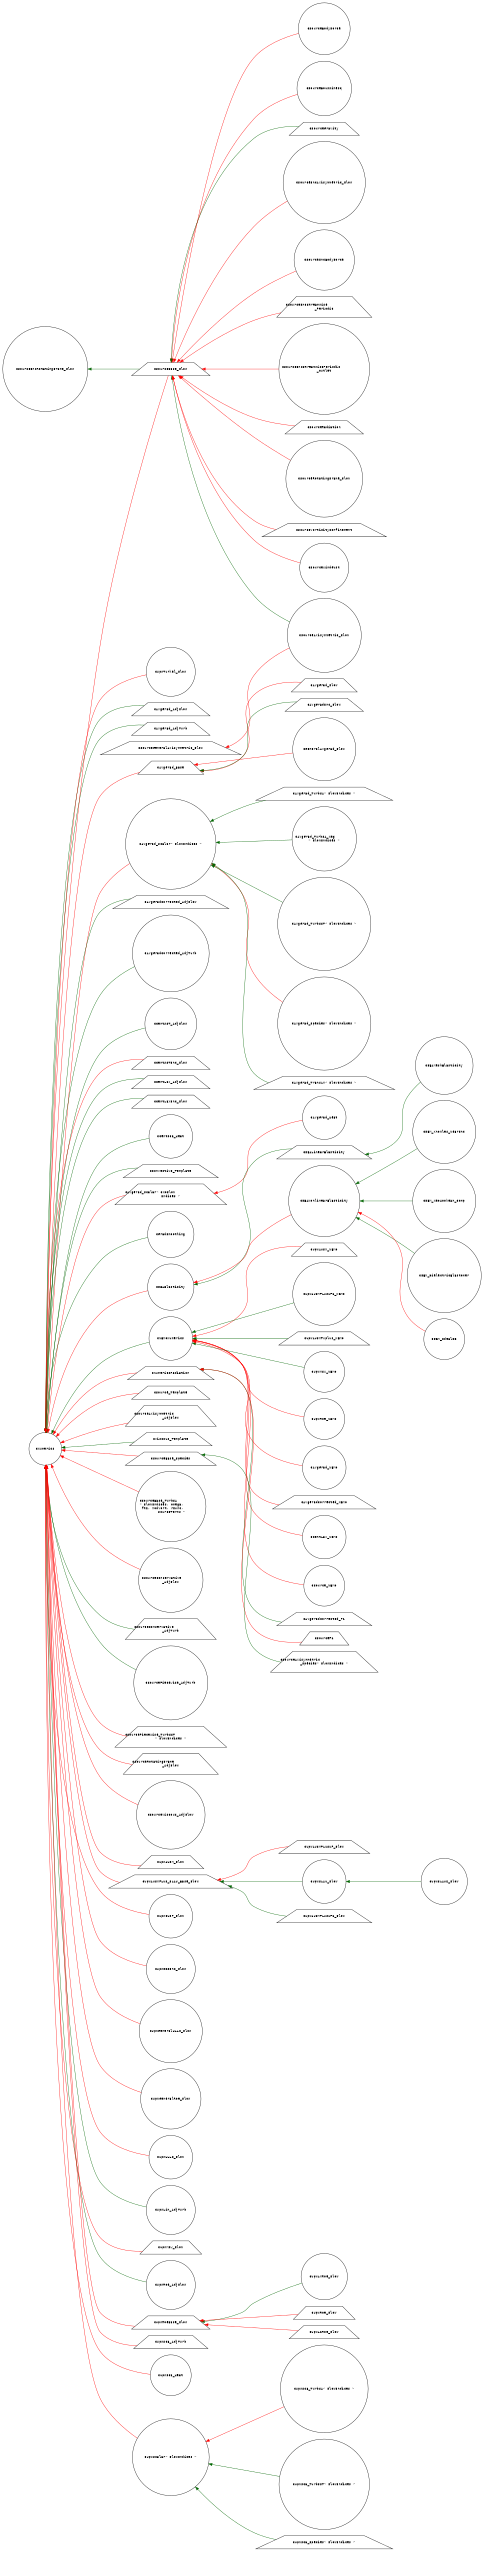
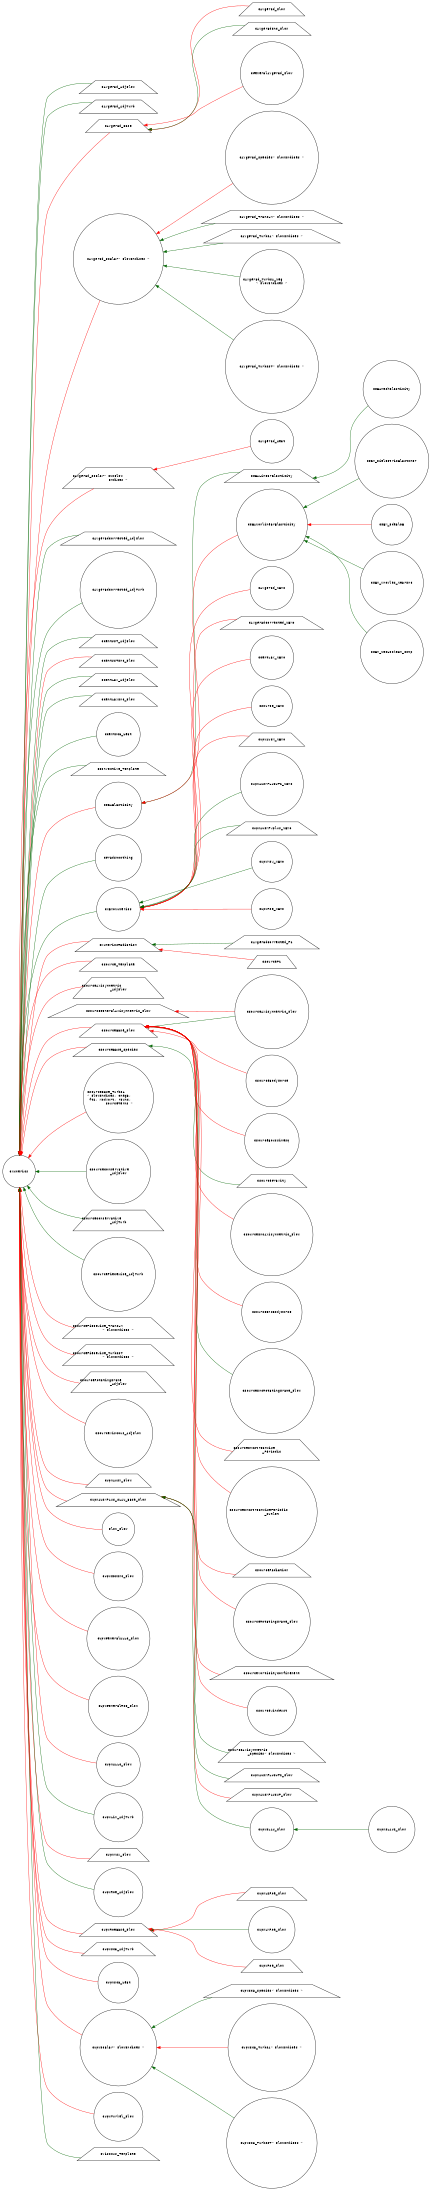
edge "CSourceBase_Flow" -> "CSourceIncRotatingFrame_Flow": reversed
node "CCentJST_AdjFlow": shape circle -> trapezium
node "CSourcePieceWise_TransLM < FlowIndices >": added
edge "CSourceConservative _AdjFlow" -> "CNumerics": color red -> darkgreen
node "CUpwCUSP_Flow": label "CUpwCUSP_Flow" -> "Flow_Flow"
